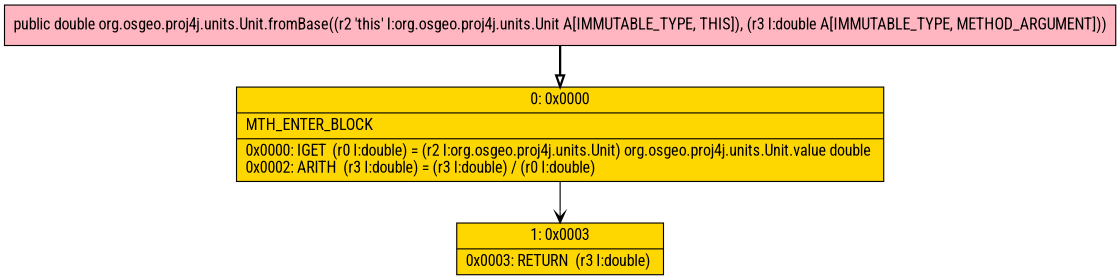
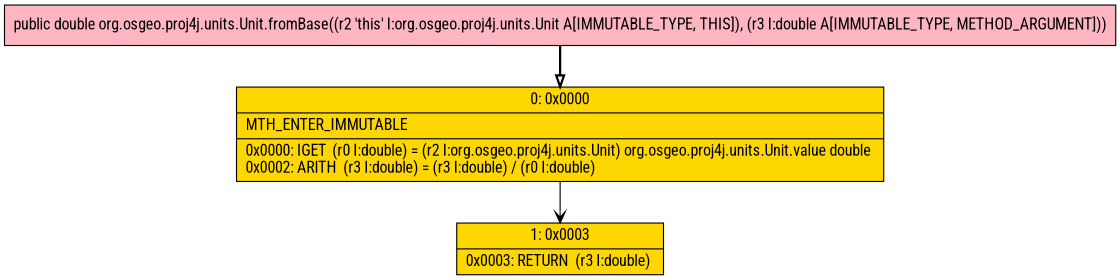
node "0: 0x0000": text "MTH_ENTER_BLOCK" -> "MTH_ENTER_IMMUTABLE"
